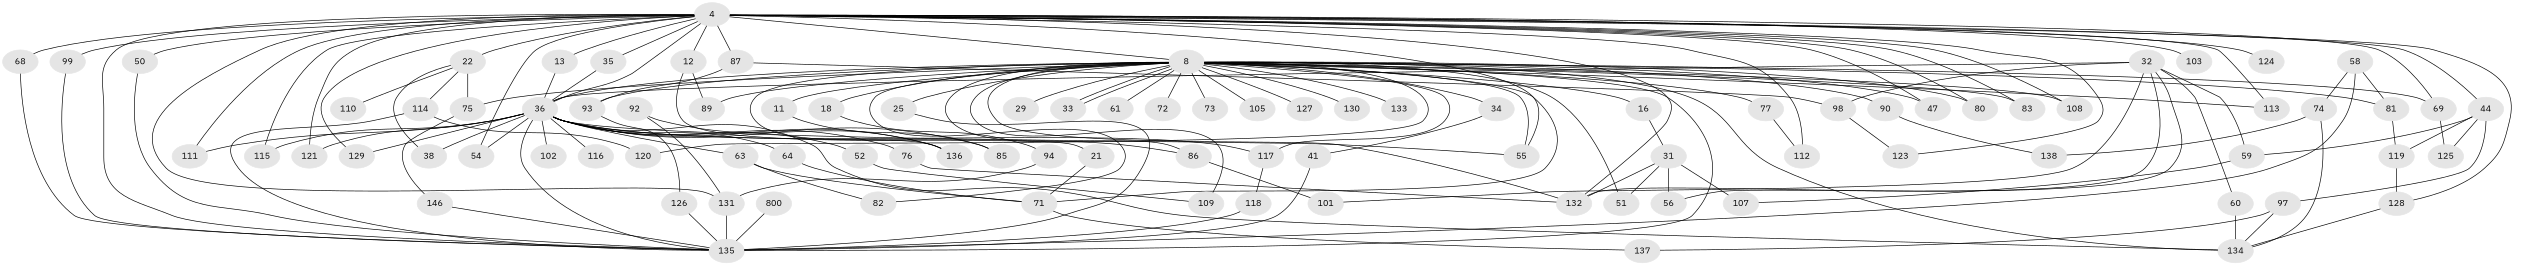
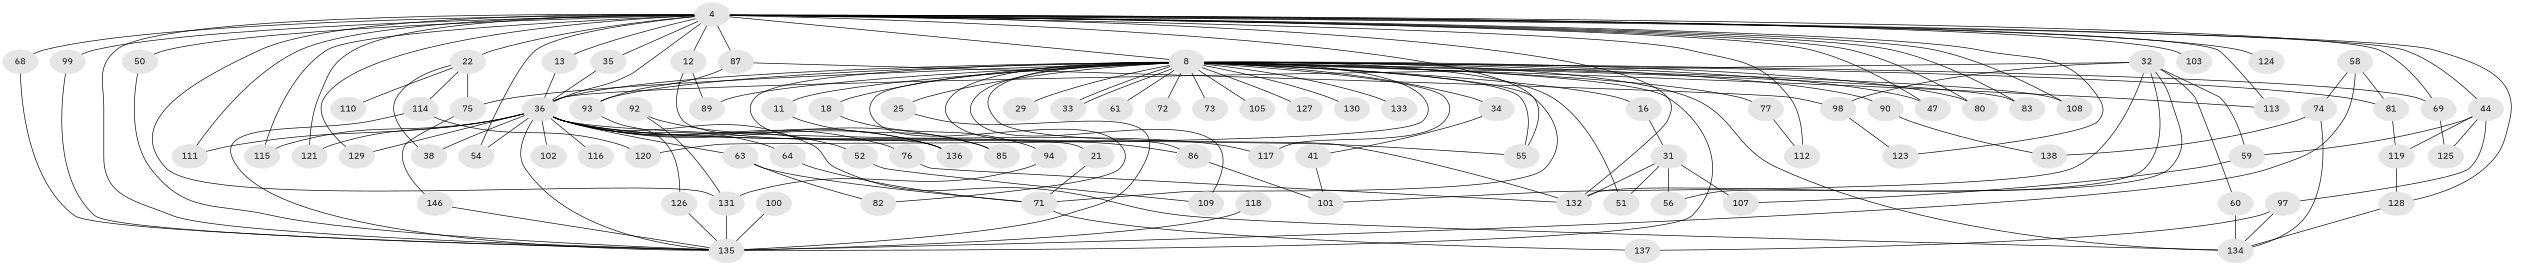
edge "117" -- "118": removed
node "800": label "800" -> "100"
edge "41" -- "135": now "41" -- "101"
